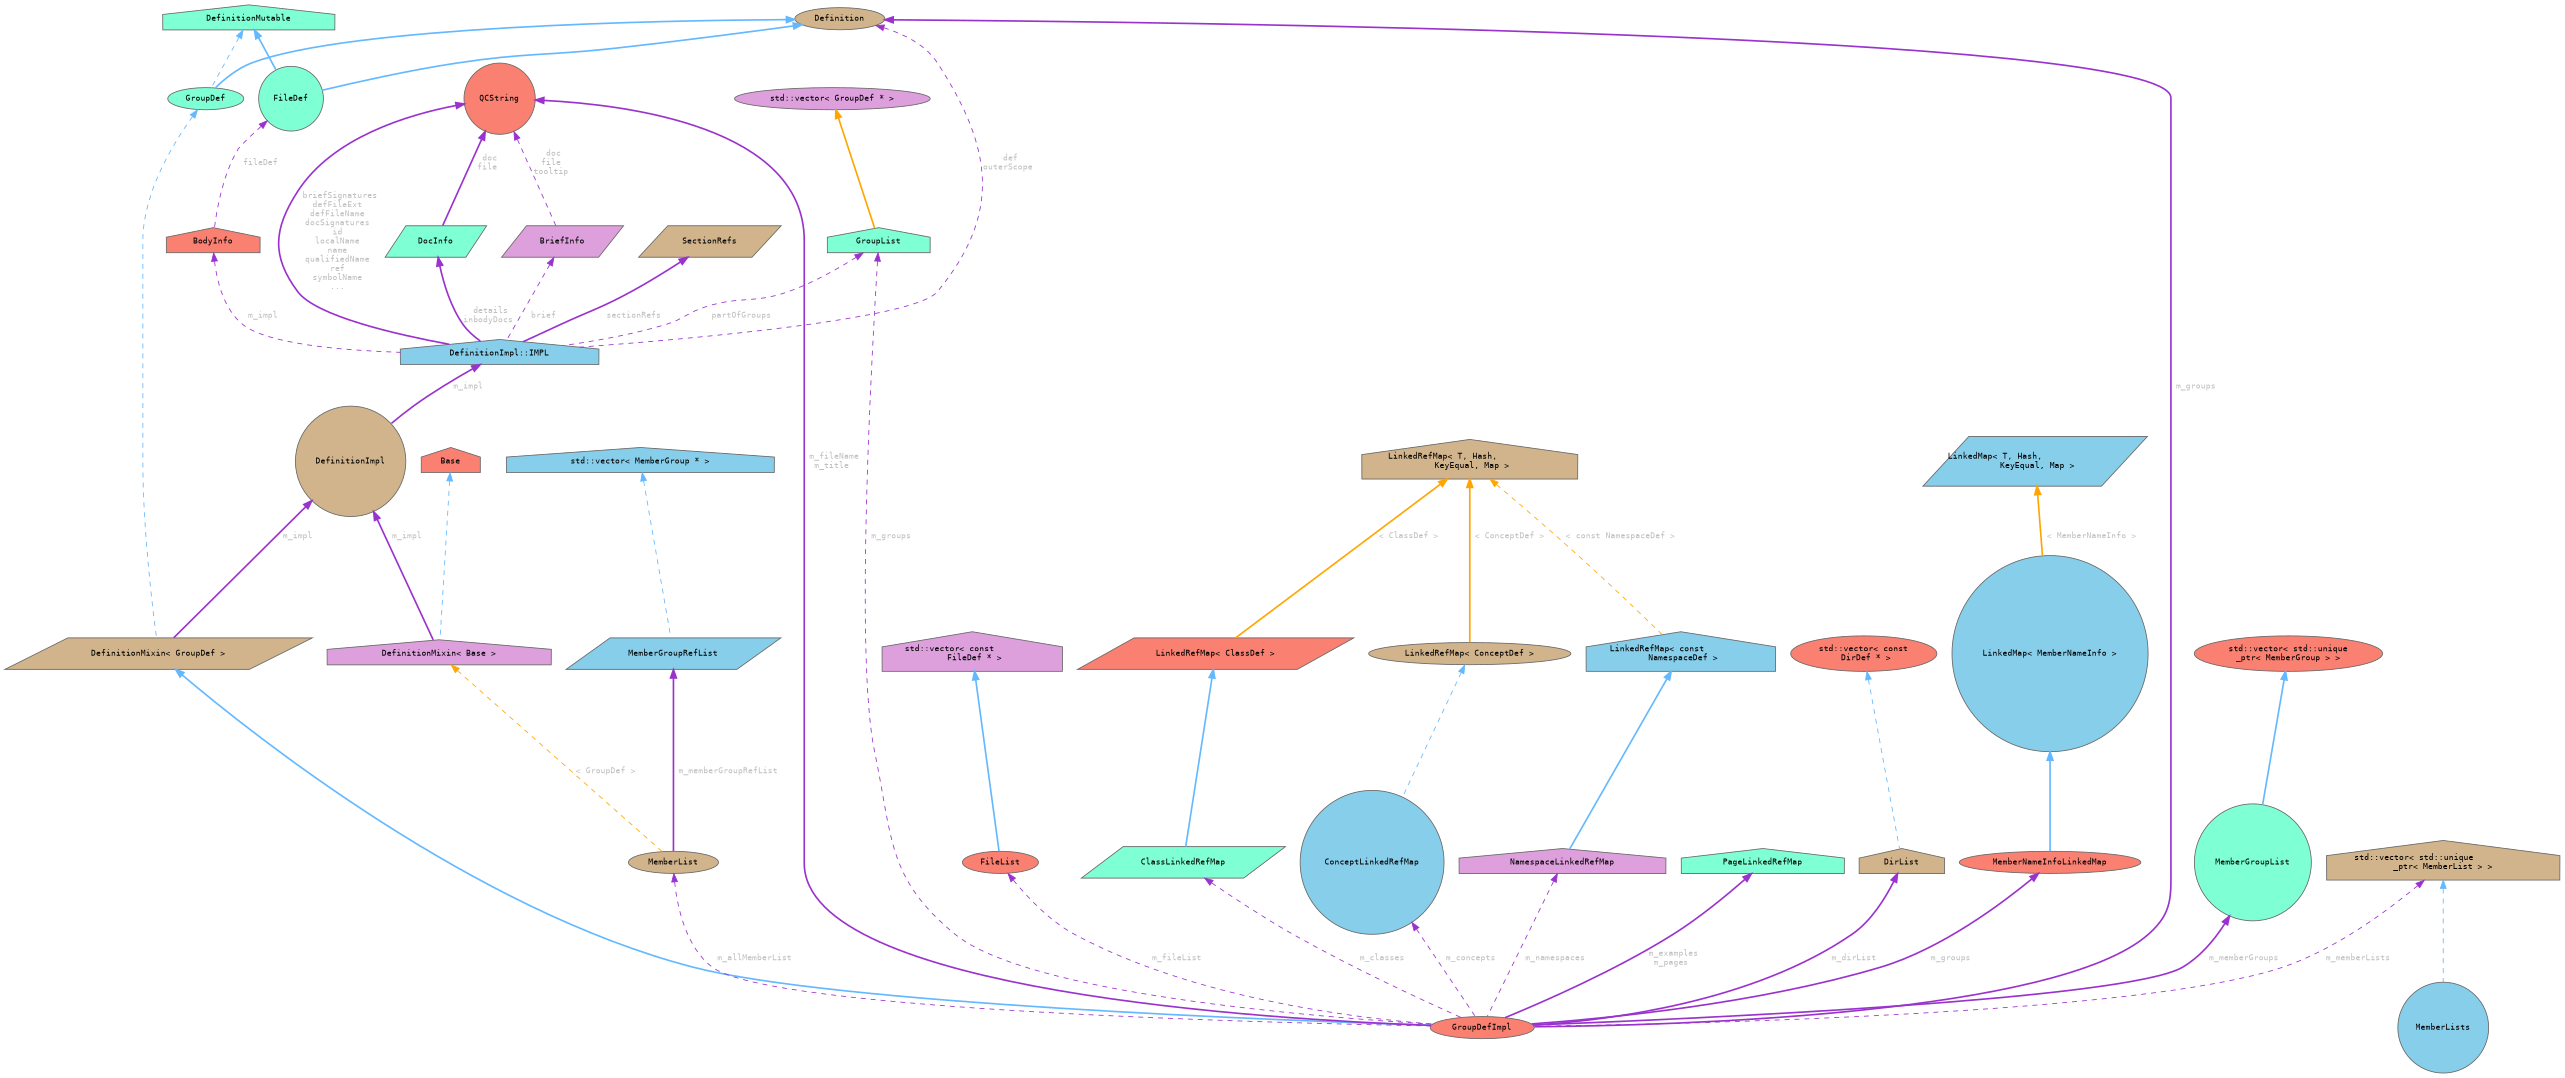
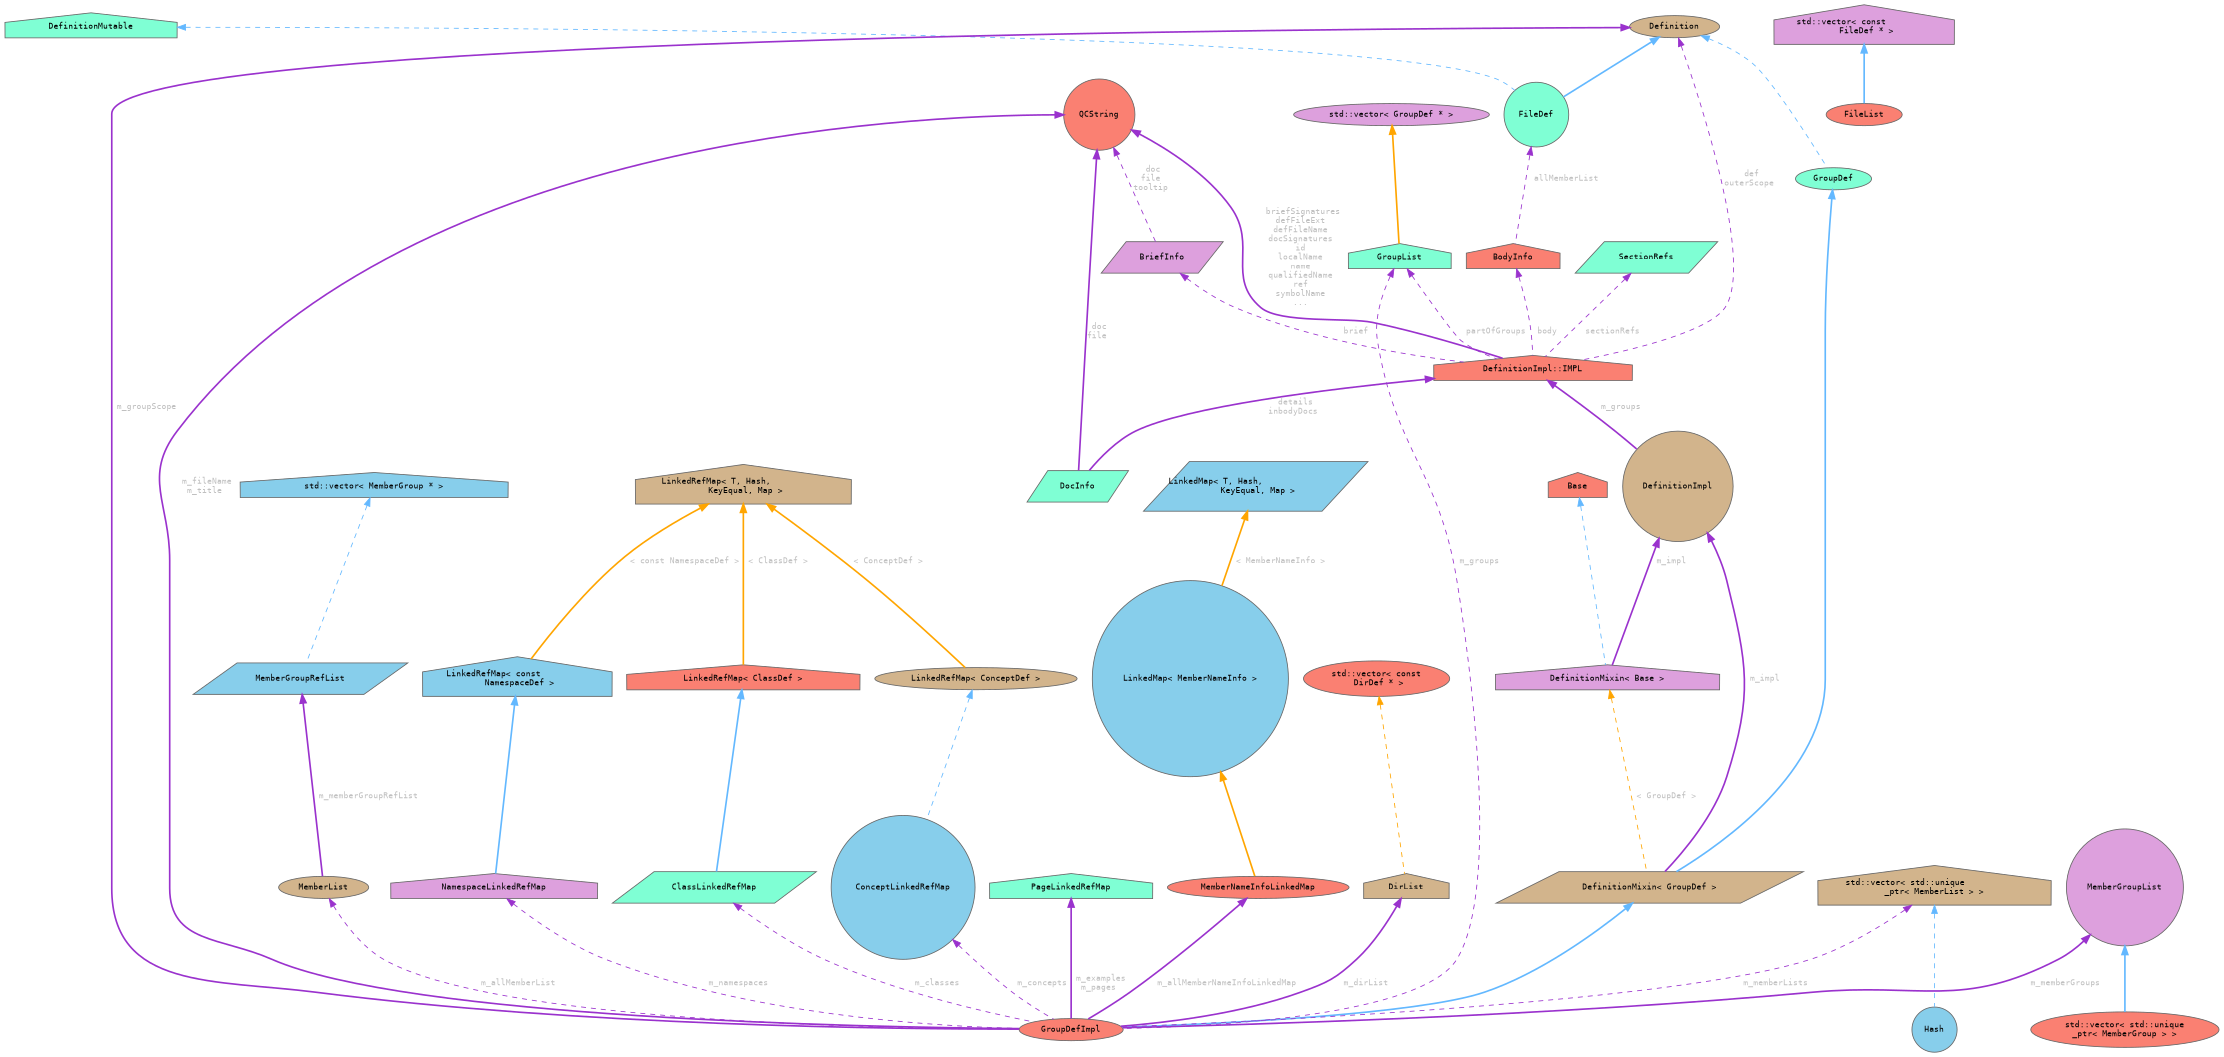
edge "GroupDef" -> "Definition": style bold -> dashed
edge "FileDef" -> "DefinitionMutable": style bold -> dashed
edge "GroupDef" -> "DefinitionMutable": removed
edge "BodyInfo" -> "FileDef": label " fileDef" -> " allMemberList"
node "SectionRefs": fillcolor tan -> aquamarine
edge "DefinitionImpl::IMPL" -> "SectionRefs": style bold -> dashed
edge "DefinitionImpl::IMPL" -> "DocInfo": reversed
edge "DefinitionImpl::IMPL" -> "BodyInfo": label " m_impl" -> " body"
node "DefinitionImpl::IMPL": fillcolor skyblue -> salmon
edge "DefinitionMixin< GroupDef >" -> "GroupDef": style dashed -> bold
edge "DefinitionImpl" -> "DefinitionImpl::IMPL": label " m_impl" -> " m_groups"
edge "GroupDefImpl" -> "Definition": label " m_groups" -> " m_groupScope"
edge "LinkedRefMap< const NamespaceDef >" -> "LinkedRefMap< T, Hash, KeyEqual, Map >": style dashed -> bold
node "LinkedRefMap< ClassDef >": shape parallelogram -> house
edge "MemberGroupList" -> "std::vector< std::unique _ptr< MemberGroup > >": reversed
edge "MemberList" -> "DefinitionMixin< Base >": now "DefinitionMixin< GroupDef >" -> "DefinitionMixin< Base >"
edge "DirList" -> "std::vector< const DirDef * >": color steelblue1 -> orange
edge "MemberNameInfoLinkedMap" -> "LinkedMap< MemberNameInfo >": color steelblue1 -> orange
node "MemberGroupList": fillcolor aquamarine -> plum
edge "GroupDefImpl" -> "MemberNameInfoLinkedMap": label " m_groups" -> " m_allMemberNameInfoLinkedMap"
edge "GroupDefImpl" -> "FileList": removed, label "m_fileList"
node "MemberLists": label "MemberLists" -> "Hash"
